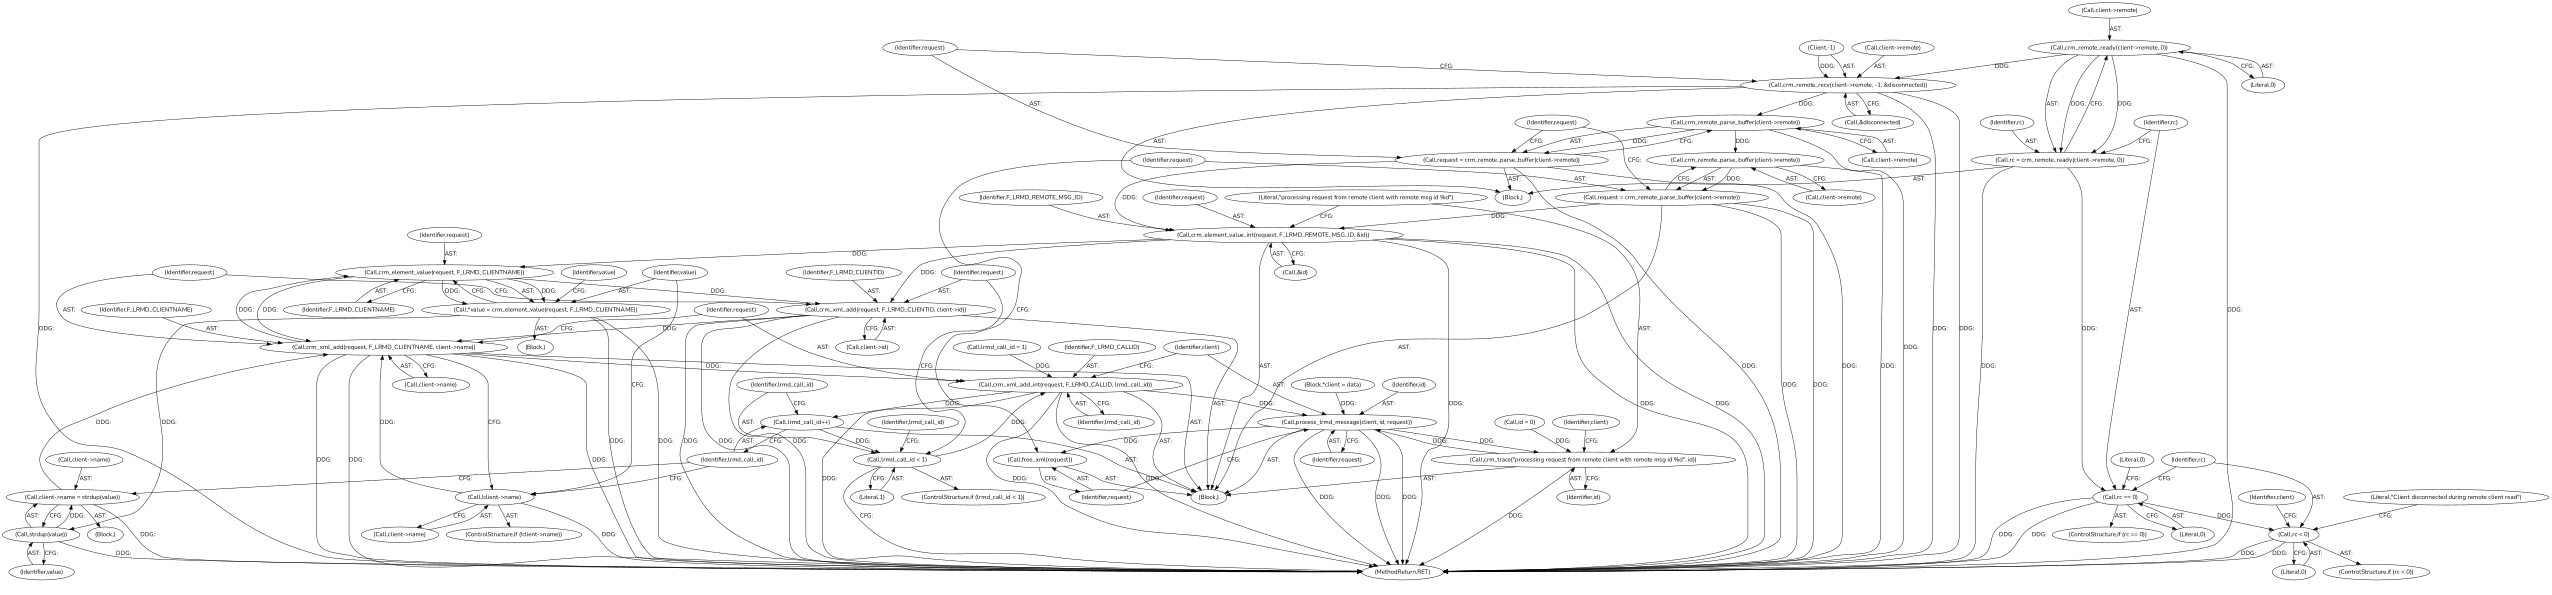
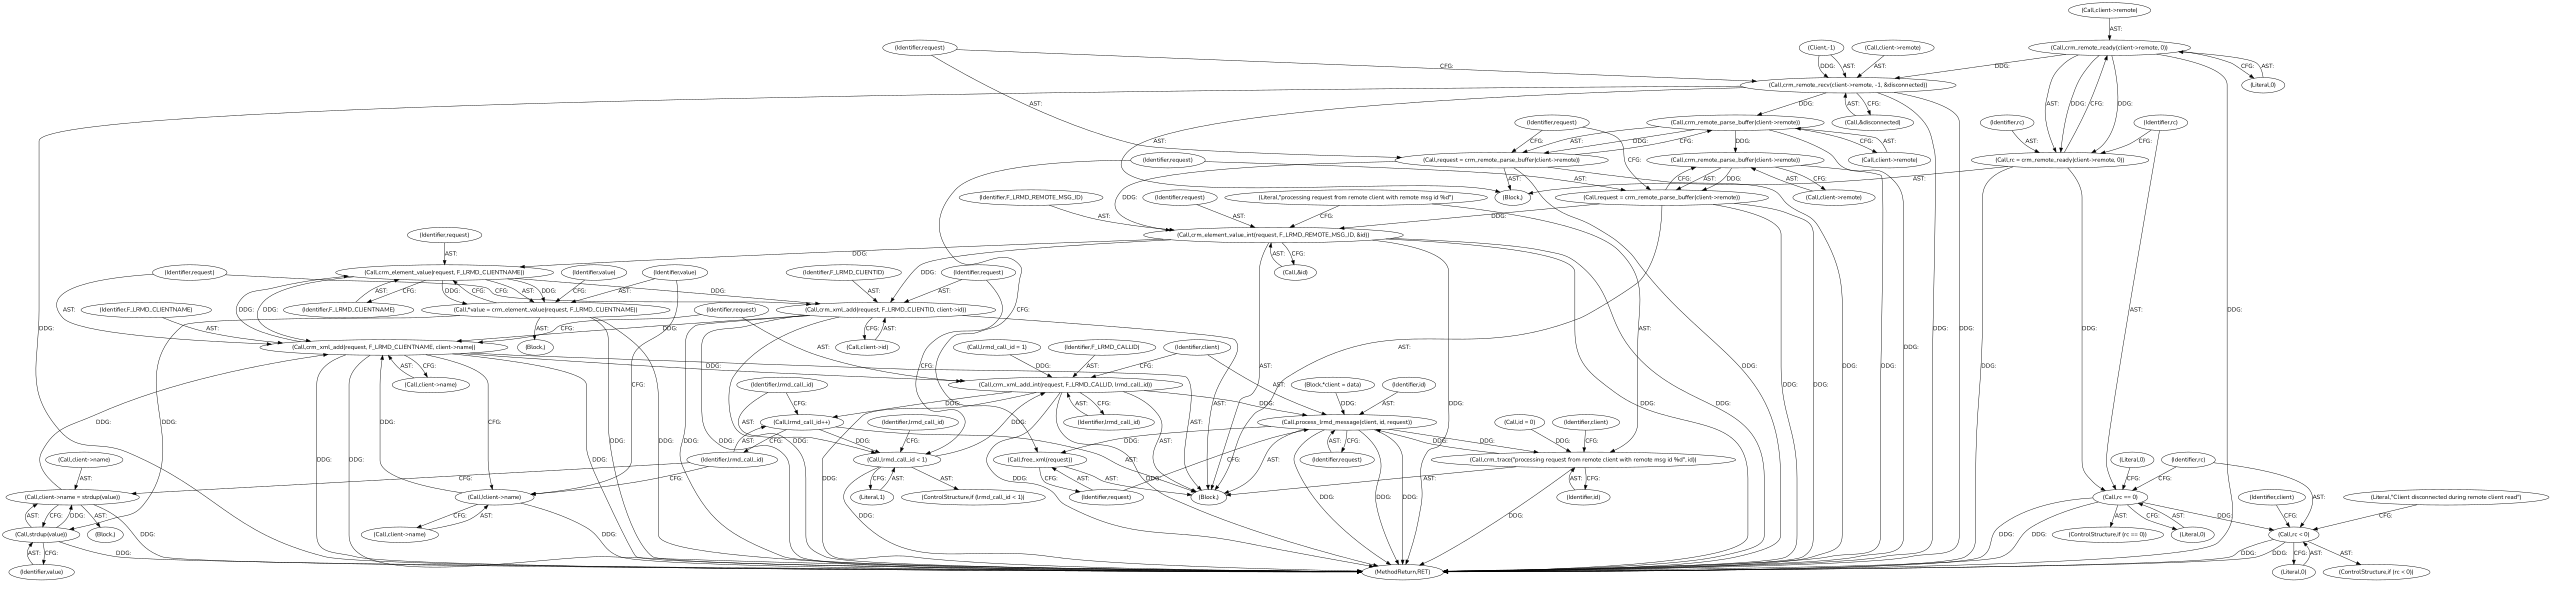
edge "(Call,lrmd_call_id < 1)" -> "(MethodReturn,RET)": label "CFG: " -> "DDG: "
node "(ControlStructure,if (!client->name))": removed
